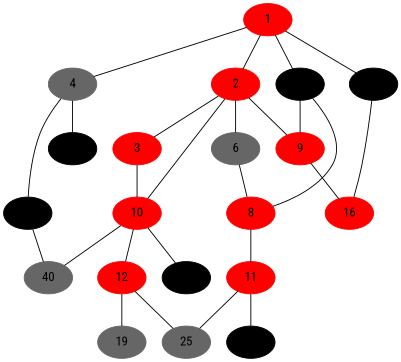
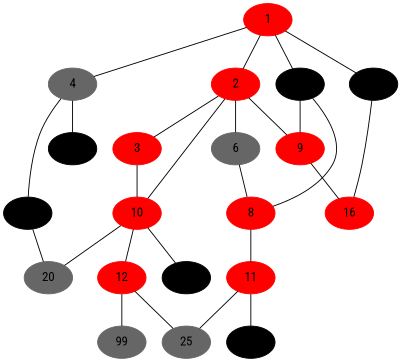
node "40": label "40" -> "20"
node "19": label "19" -> "99"
